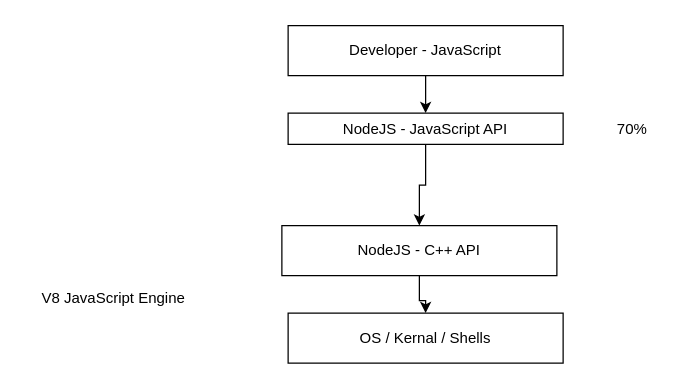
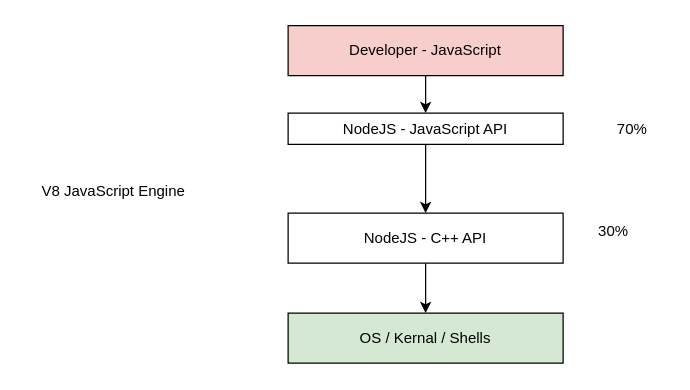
node "Developer - JavaScript": fillcolor #ffffff -> #f8cecc
node "30%": added
node "NodeJS - C++ API": moved (419, 251) -> (426, 238)
node "V8 JavaScript Engine": moved (113, 298) -> (113, 192)
node "OS / Kernal / Shells": fillcolor #ffffff -> #d5e8d4
